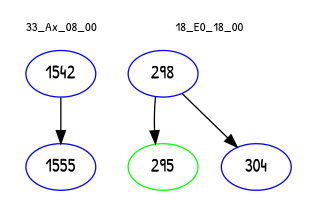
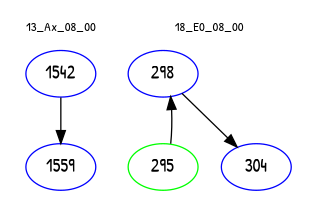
cluster "33_Ax_08_00": label "33_Ax_08_00" -> "13_Ax_08_00"
cluster "18_E0_18_00": label "18_E0_18_00" -> "18_E0_08_00"
edge "298" -> "295": reversed
node "1555": label "1555" -> "1559"
